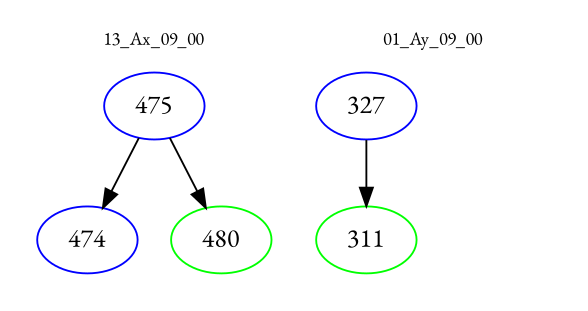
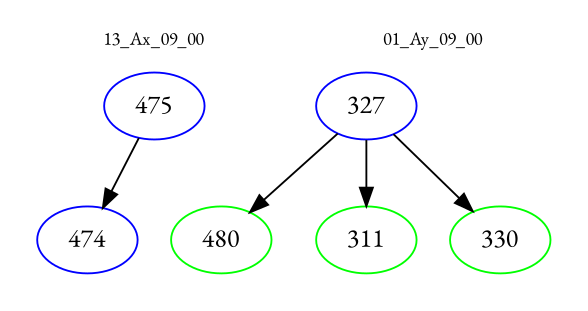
edge "475" -> "480": now "327" -> "480"
node "330": added
